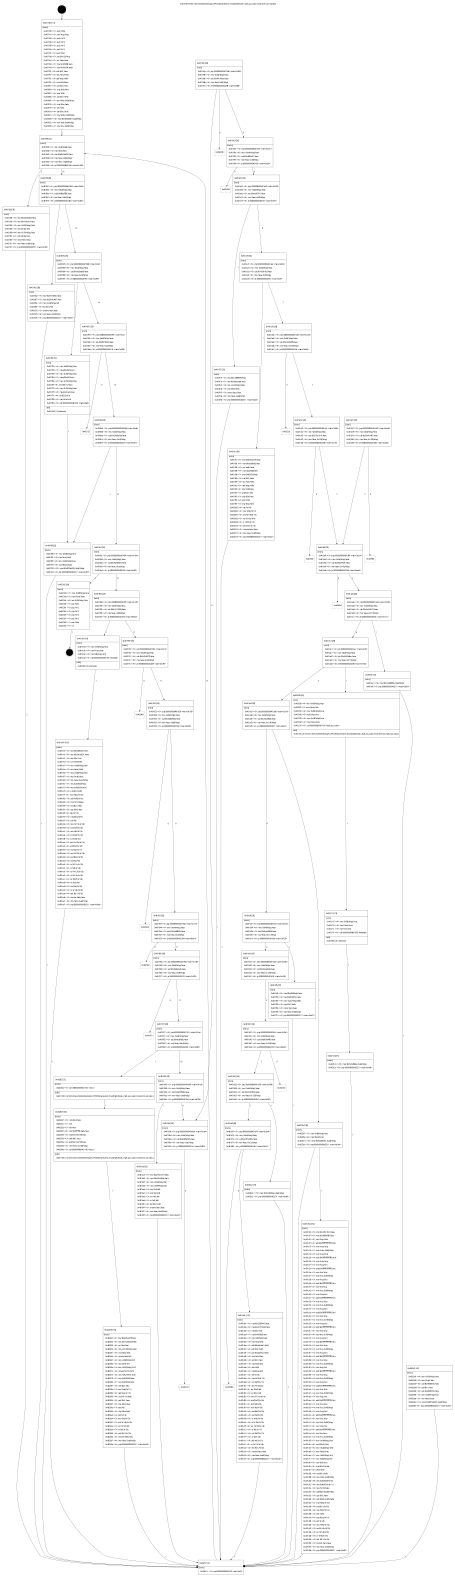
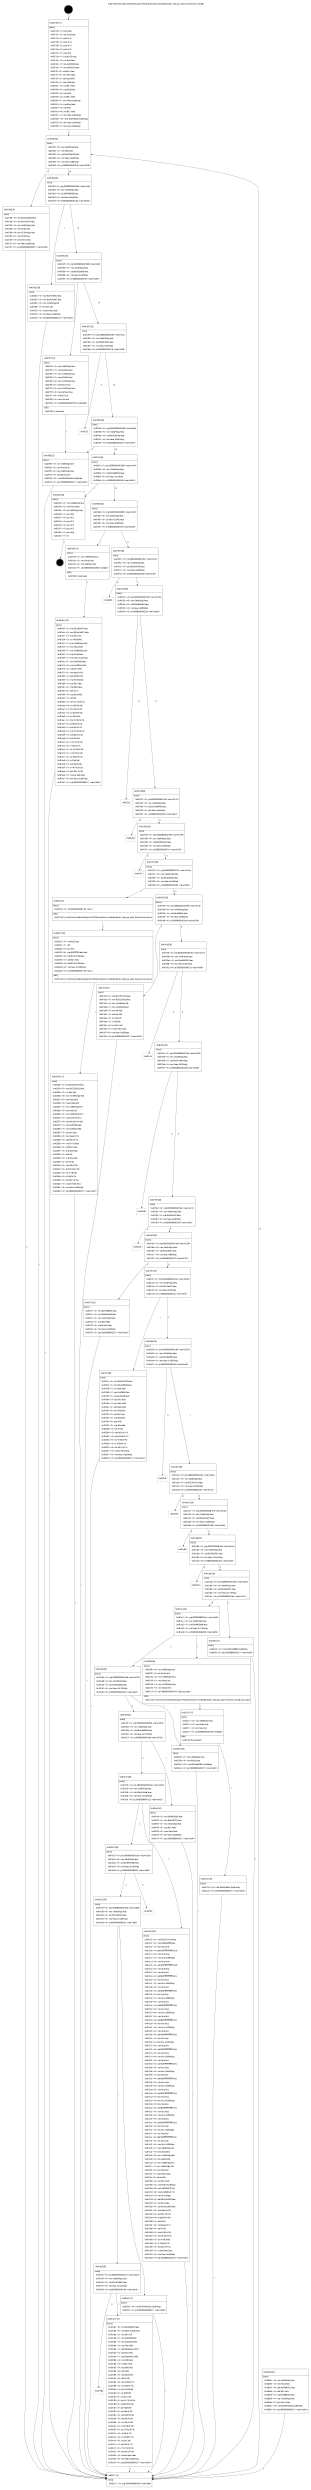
edge "0x401a57 [28]" -> "0x401a8f [28]": now "0x401a57 [28]" -> "0x401a73 [28]"
edge "0x4019cb [28]" -> "0x4019af [28]": reversed
edge "0x4023b7 [28]" -> "0x401c02 [352]": now "0x401b1b [28]" -> "0x401c02 [352]"
